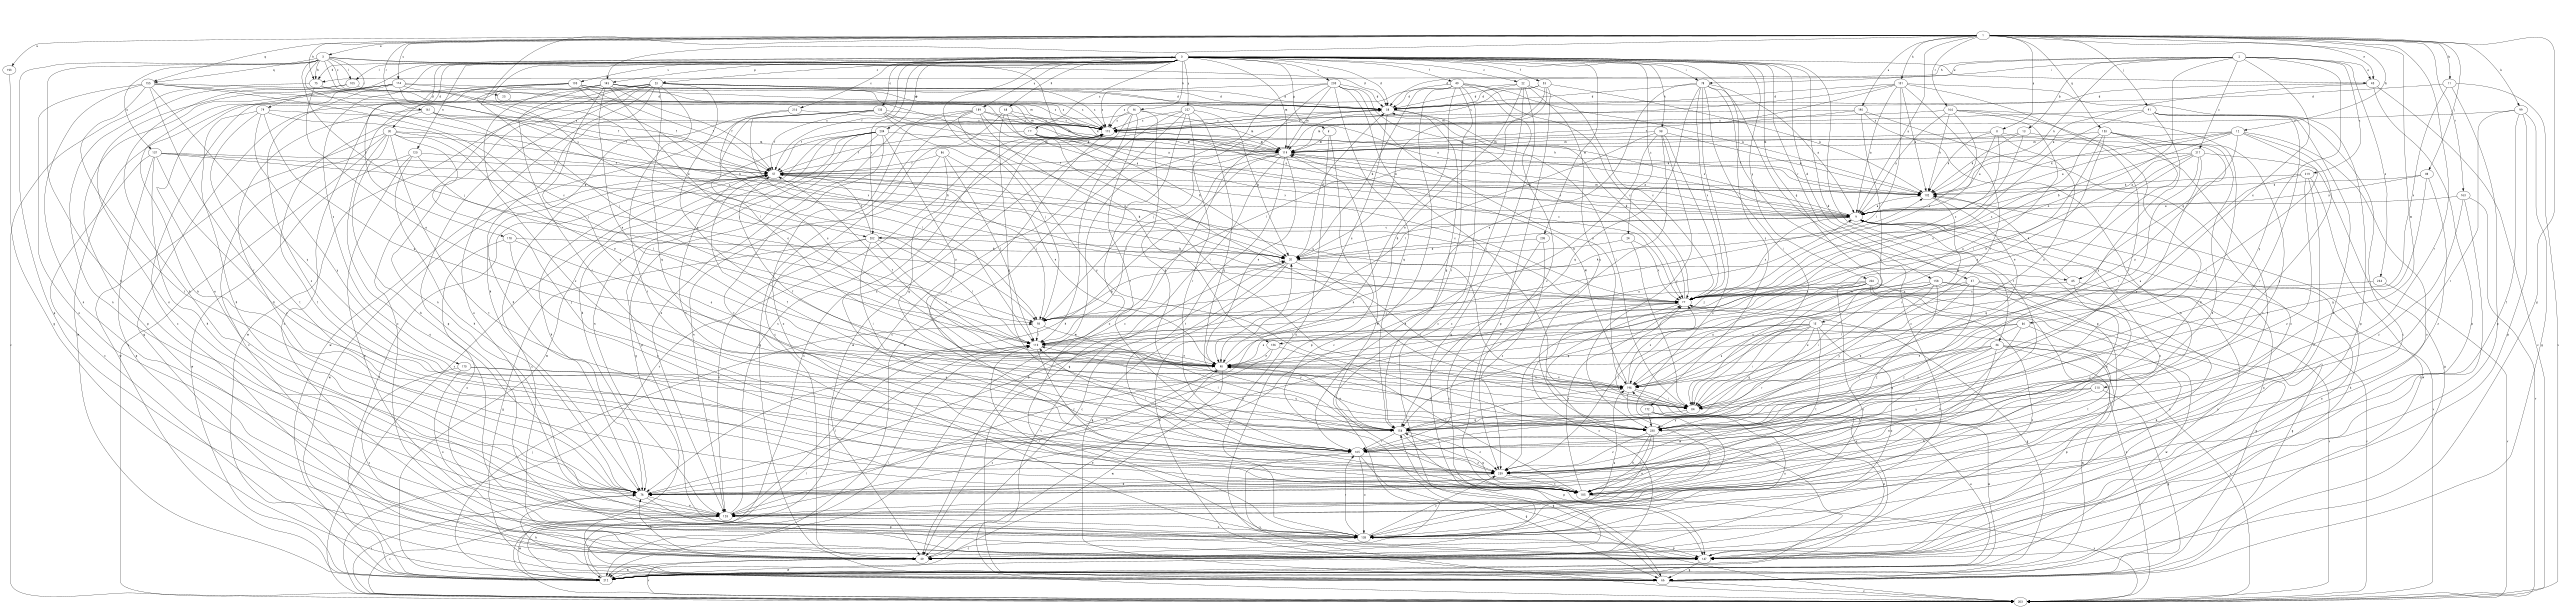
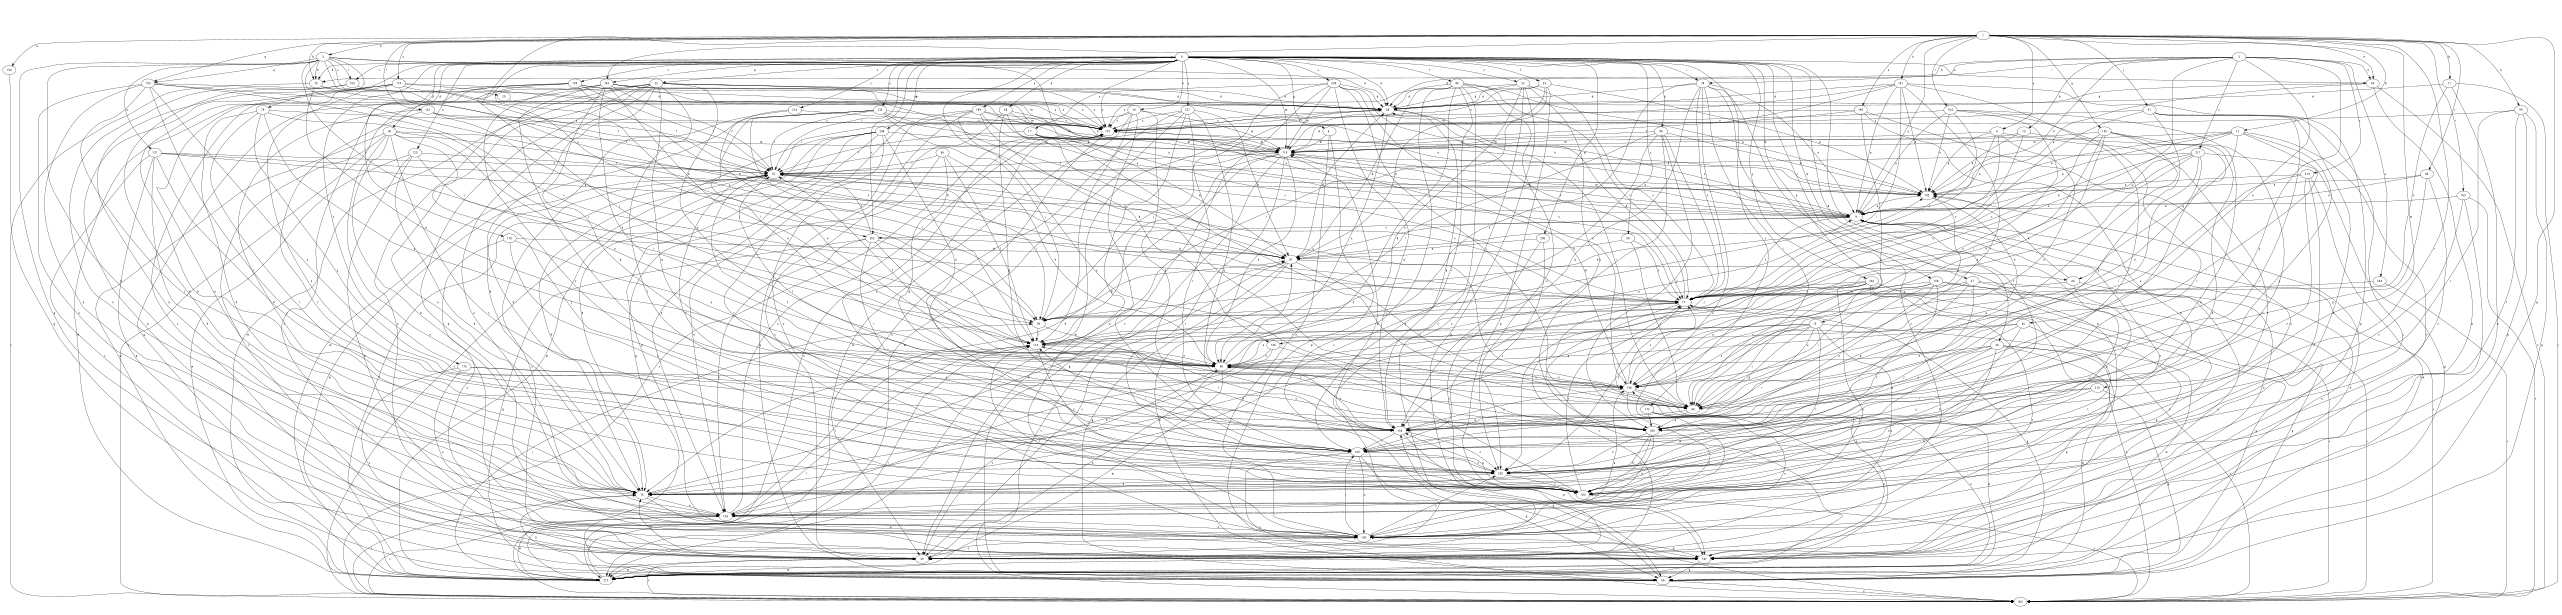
edge "204" -> "128": removed, label "n"
